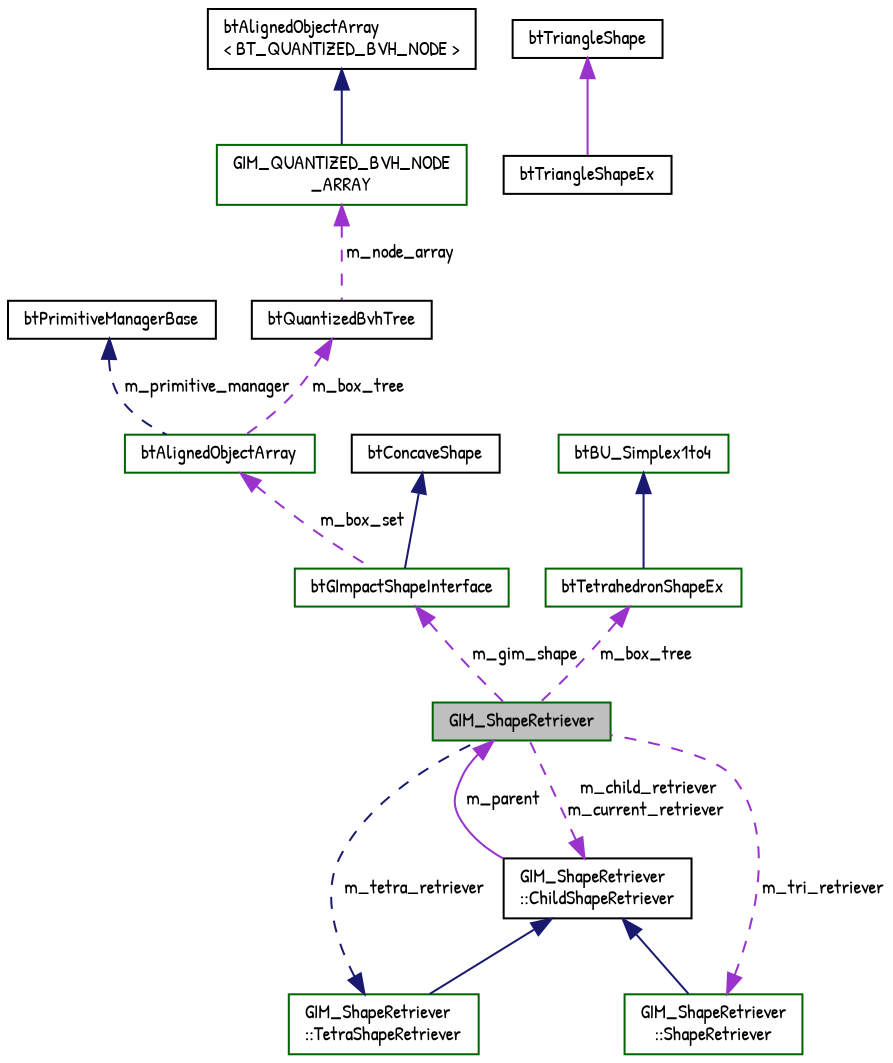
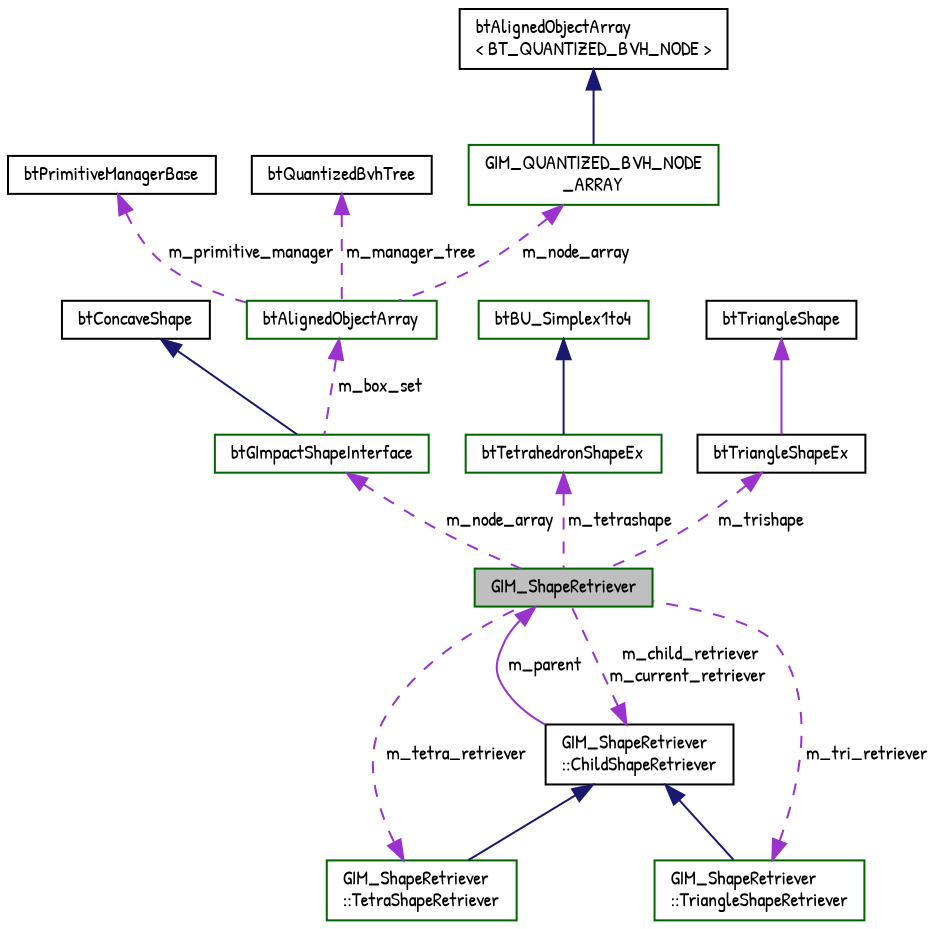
edge "btQuantizedBvhTree" -> "GIM_QUANTIZED_BVH_NODE _ARRAY": now "btAlignedObjectArray" -> "GIM_QUANTIZED_BVH_NODE _ARRAY"
edge "btAlignedObjectArray" -> "btQuantizedBvhTree": label " m_box_tree" -> " m_manager_tree"
edge "btAlignedObjectArray" -> "btPrimitiveManagerBase": color midnightblue -> darkorchid3
edge "GIM_ShapeRetriever" -> "btTriangleShapeEx": added, label "m_trishape"
edge "GIM_ShapeRetriever" -> "btGImpactShapeInterface": label " m_gim_shape" -> " m_node_array"
edge "GIM_ShapeRetriever" -> "btTetrahedronShapeEx": label " m_box_tree" -> " m_tetrashape"
edge "GIM_ShapeRetriever" -> "GIM_ShapeRetriever ::TetraShapeRetriever": color midnightblue -> darkorchid3
node "GIM_ShapeRetriever ::ShapeRetriever": label "GIM_ShapeRetriever ::ShapeRetriever" -> "GIM_ShapeRetriever ::TriangleShapeRetriever"
